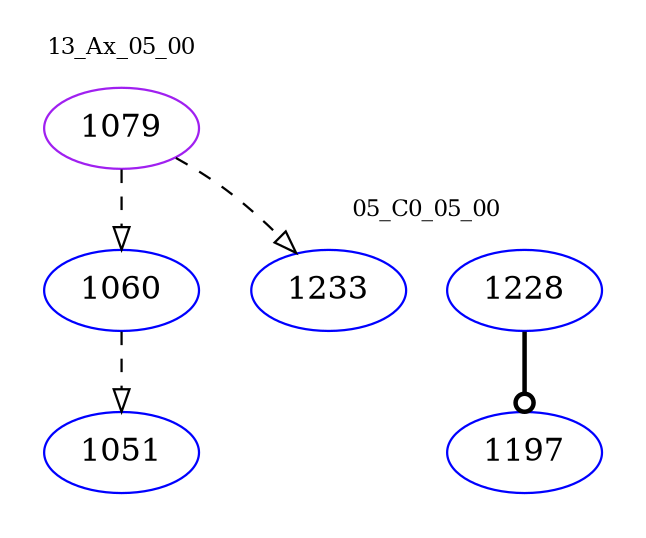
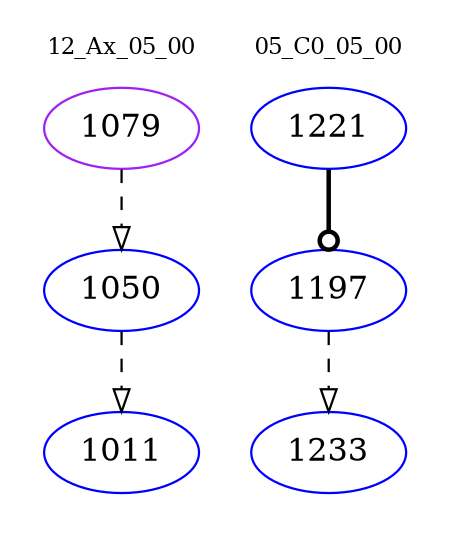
cluster "13_Ax_05_00": label "13_Ax_05_00" -> "12_Ax_05_00"
edge "1079" -> "1233": now "1197" -> "1233"
node "1060": label "1060" -> "1050"
node "1228": label "1228" -> "1221"
node "1051": label "1051" -> "1011"
